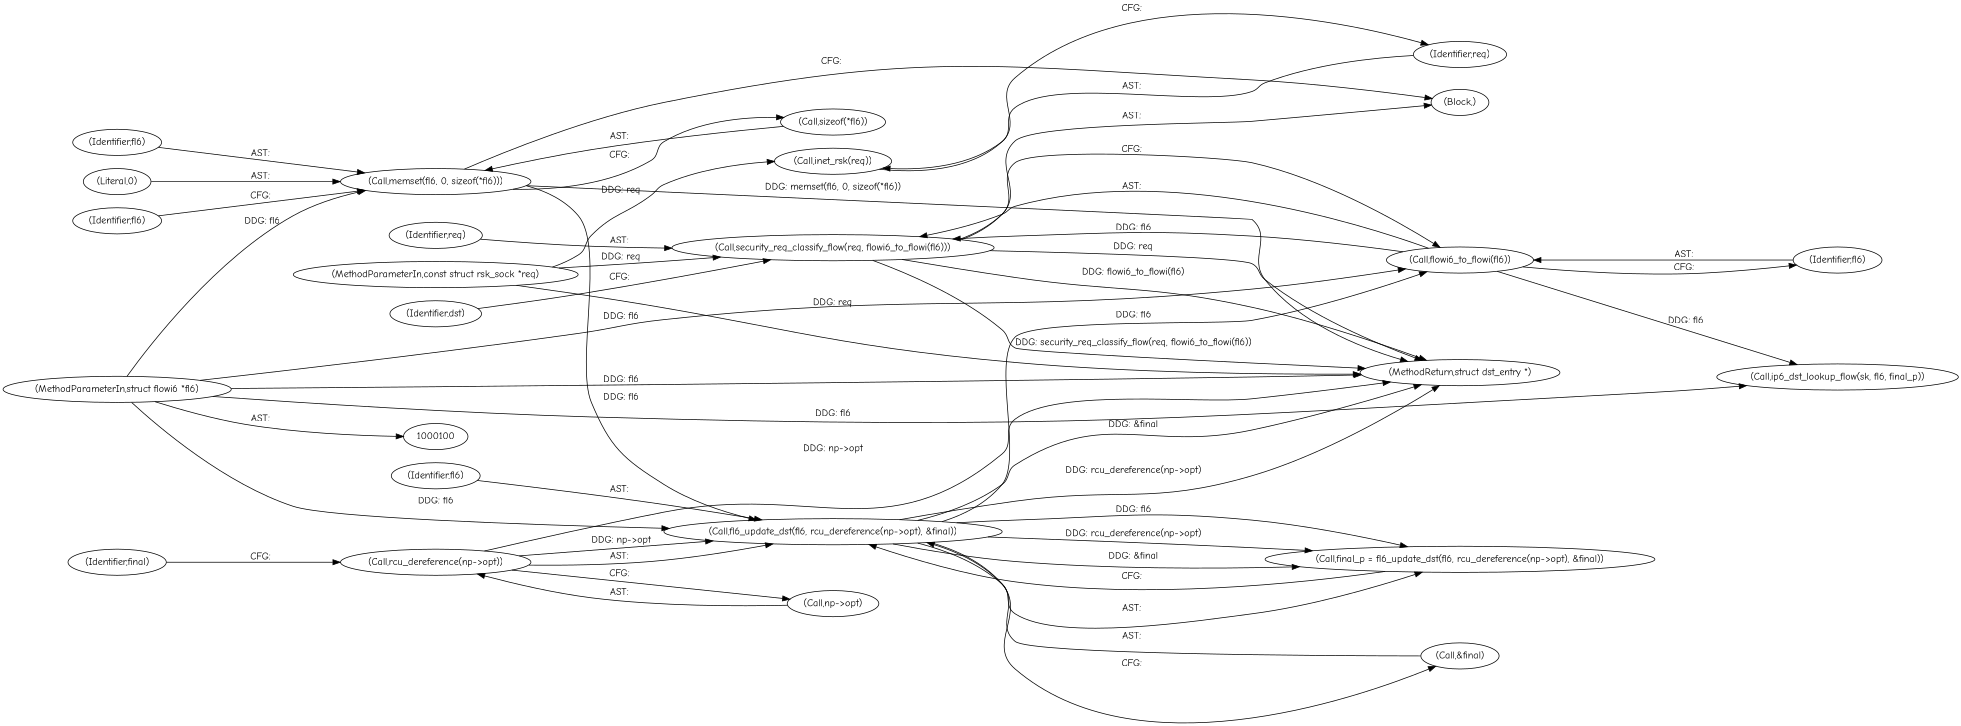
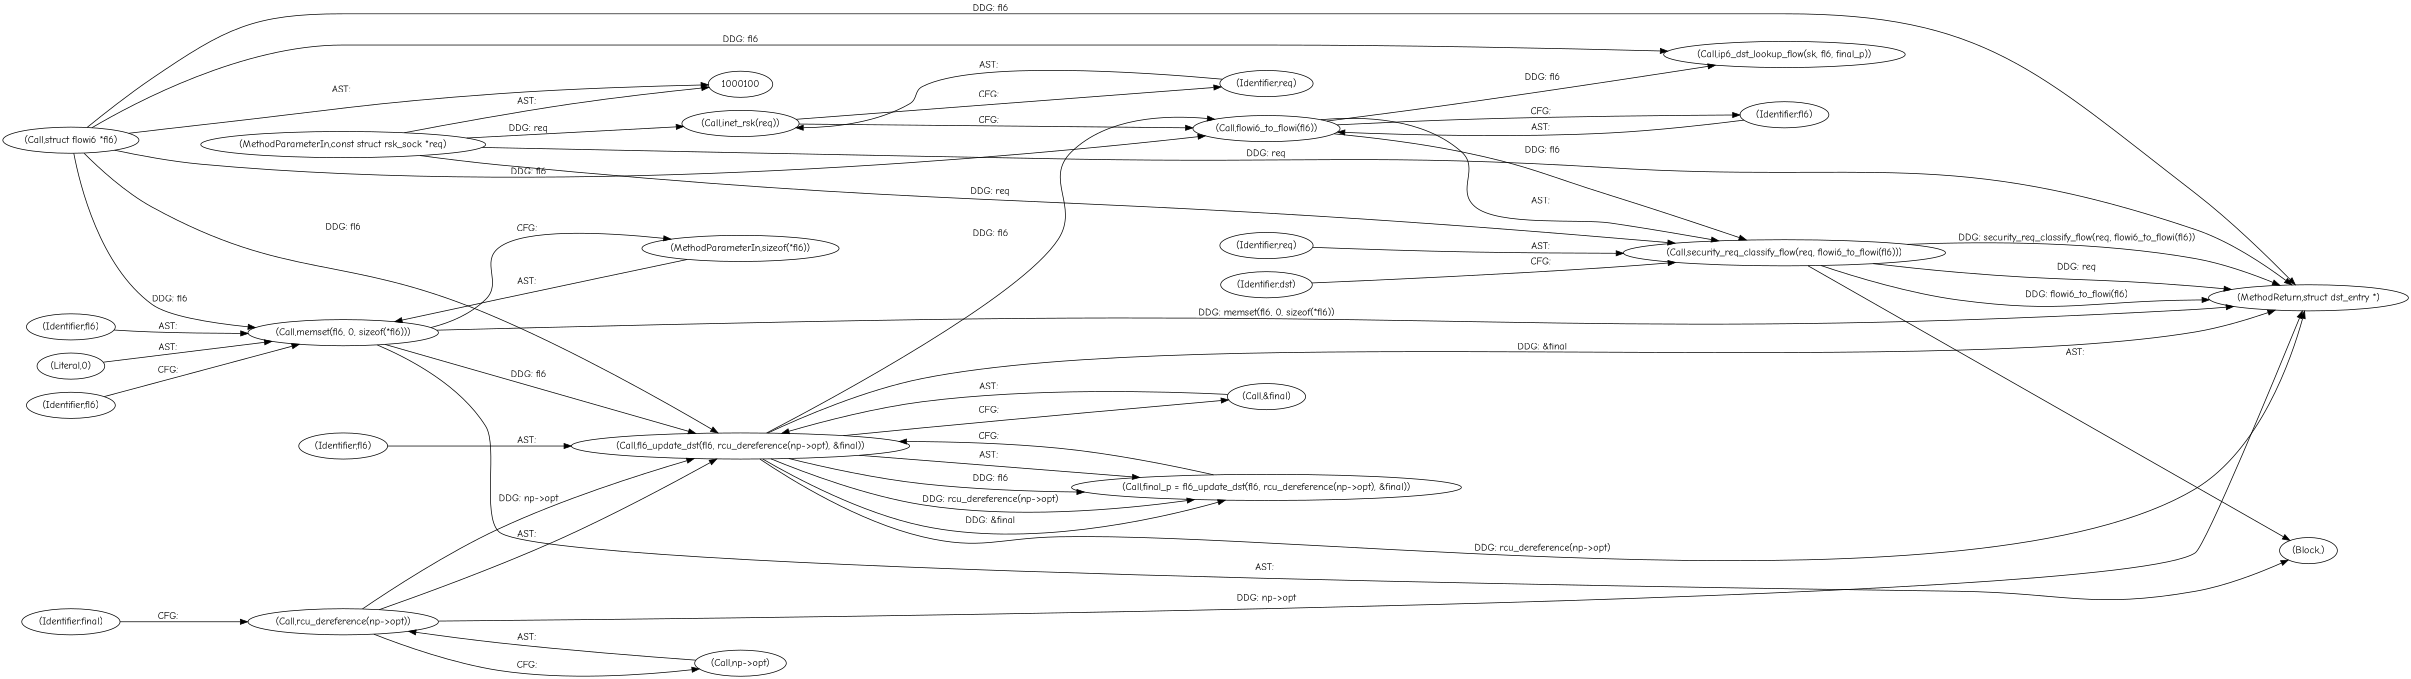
edge "(Call,memset(fl6, 0, sizeof(*fl6)))" -> "(Block,)": label "CFG: " -> "AST: "
edge "(MethodParameterIn,const struct rsk_sock *req)" -> "1000100": added, label "AST:"
node "(Call,sizeof(*fl6))": label "(Call,sizeof(*fl6))" -> "(MethodParameterIn,sizeof(*fl6))"
edge "(Call,security_req_classify_flow(req, flowi6_to_flowi(fl6)))" -> "(Call,flowi6_to_flowi(fl6))": now "(Call,inet_rsk(req))" -> "(Call,flowi6_to_flowi(fl6))"
node "(MethodParameterIn,struct flowi6 *fl6)": label "(MethodParameterIn,struct flowi6 *fl6)" -> "(Call,struct flowi6 *fl6)"
